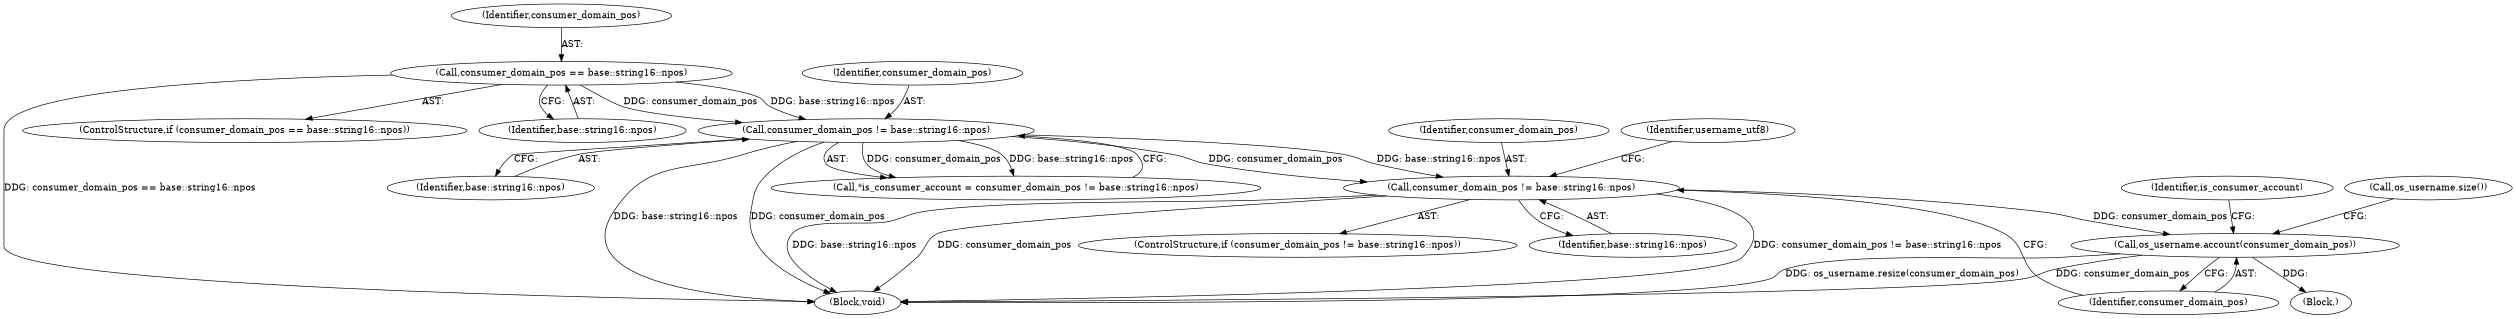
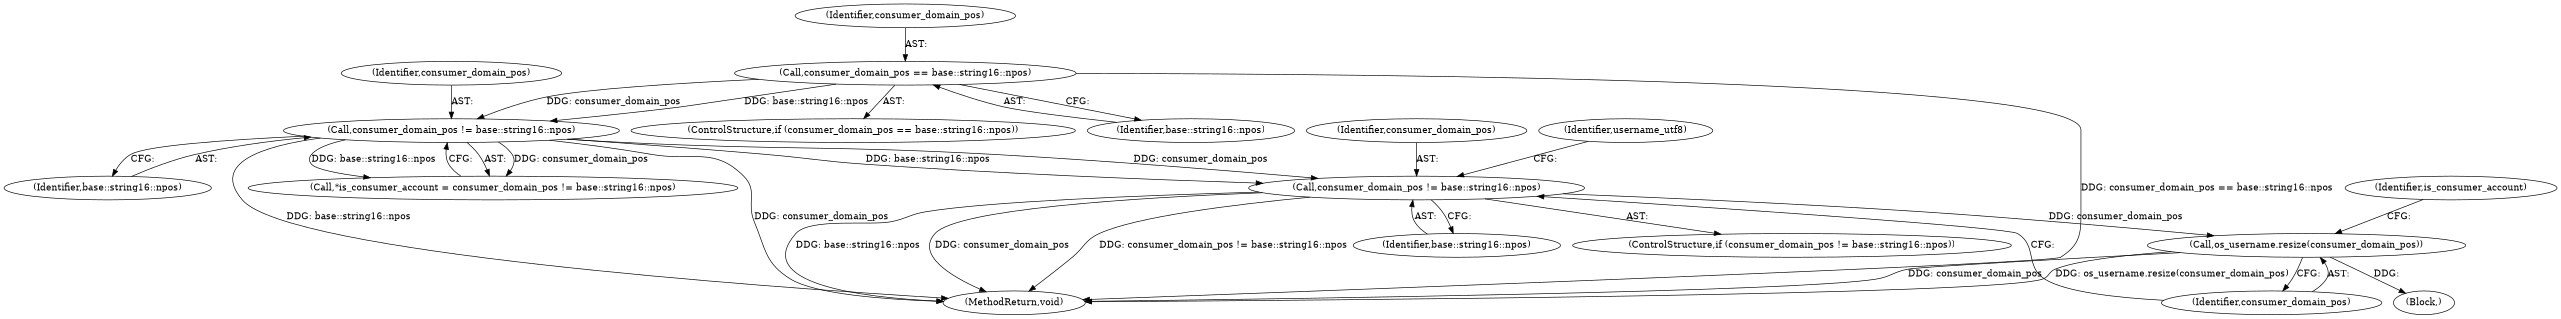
node "(Call,os_username.size())": removed
node "(Call,os_username.account(consumer_domain_pos))": label "(Call,os_username.account(consumer_domain_pos))" -> "(Call,os_username.resize(consumer_domain_pos))"
node "(Block,void)": label "(Block,void)" -> "(MethodReturn,void)"
